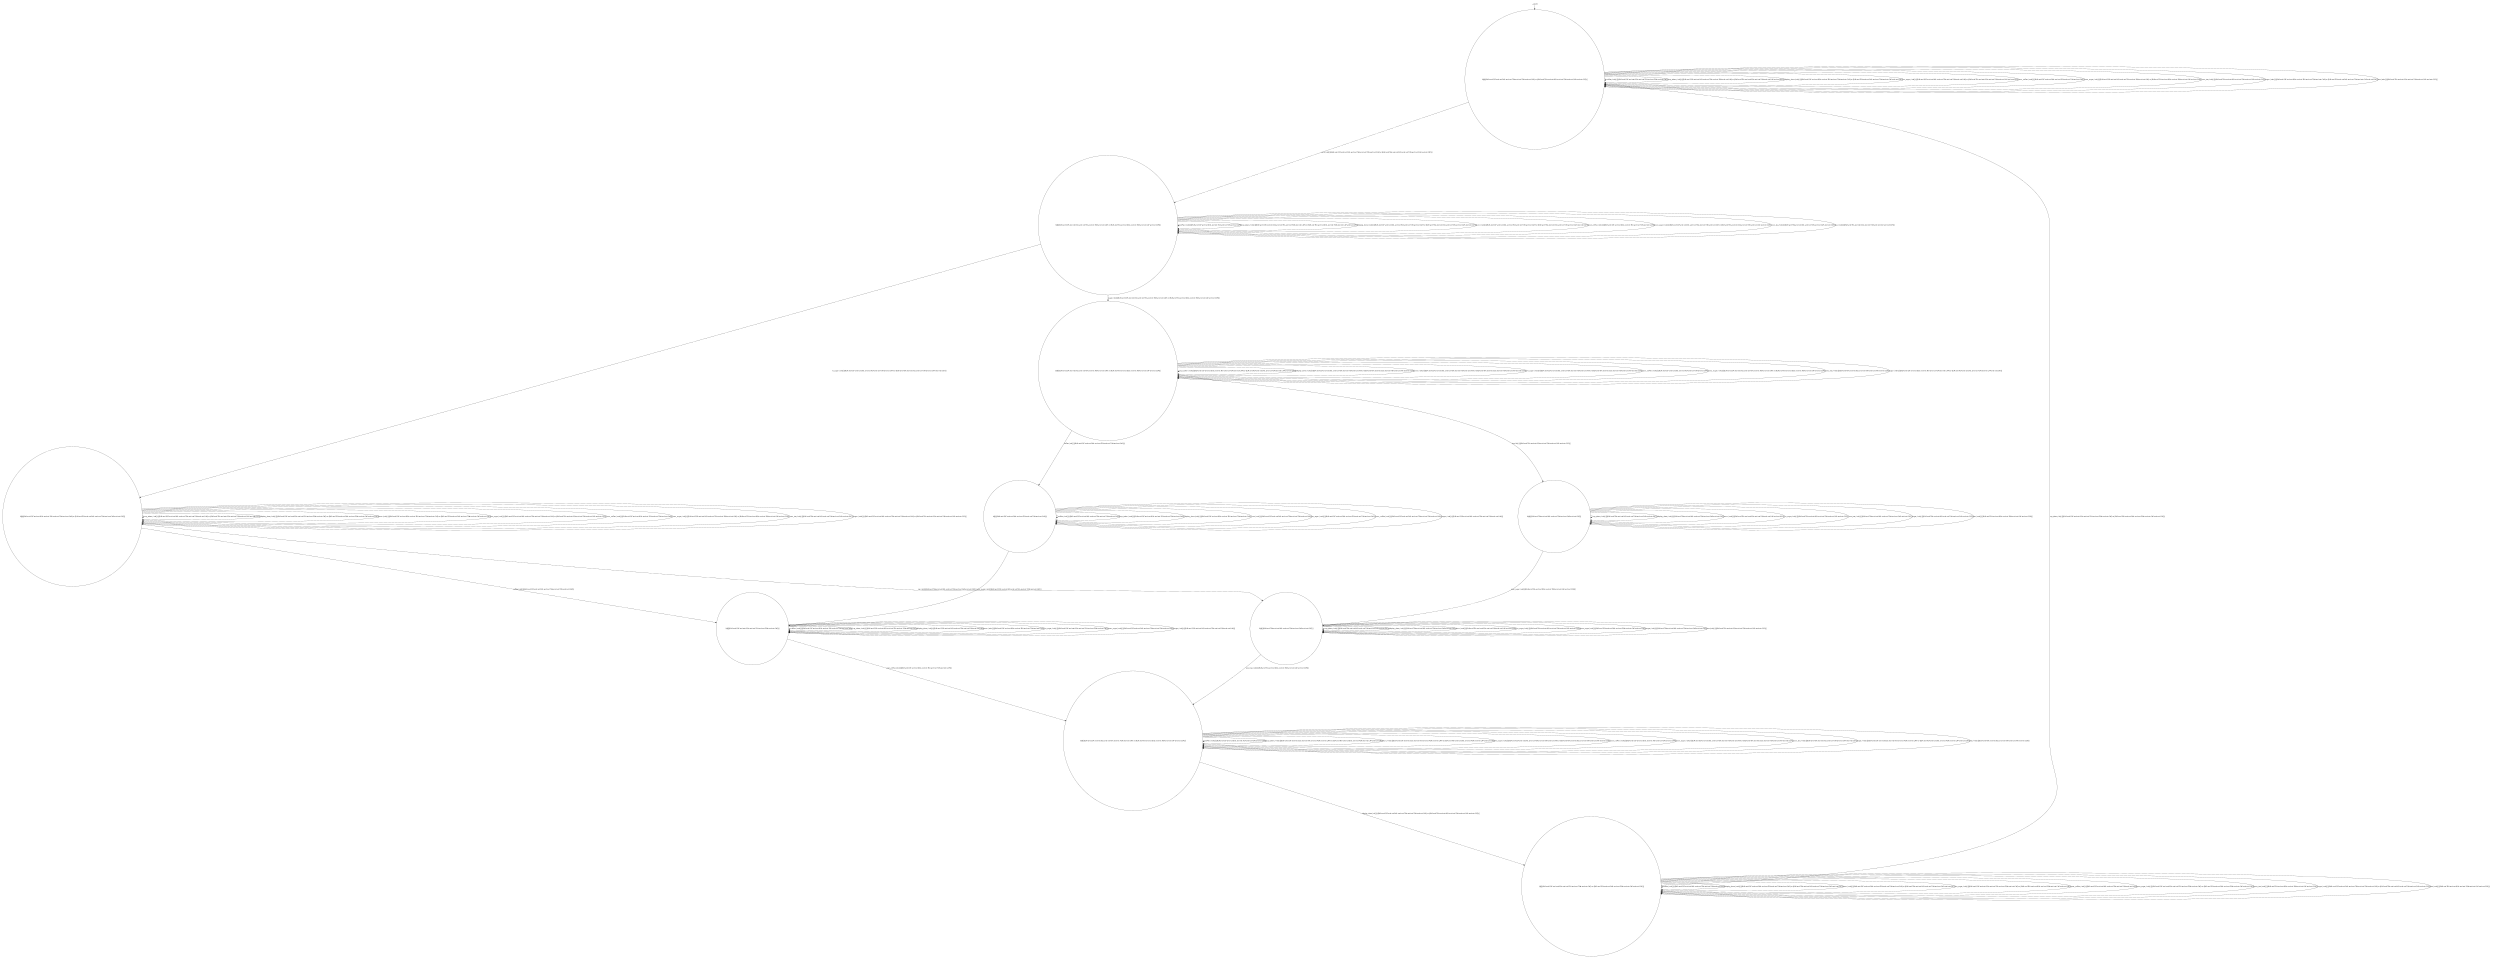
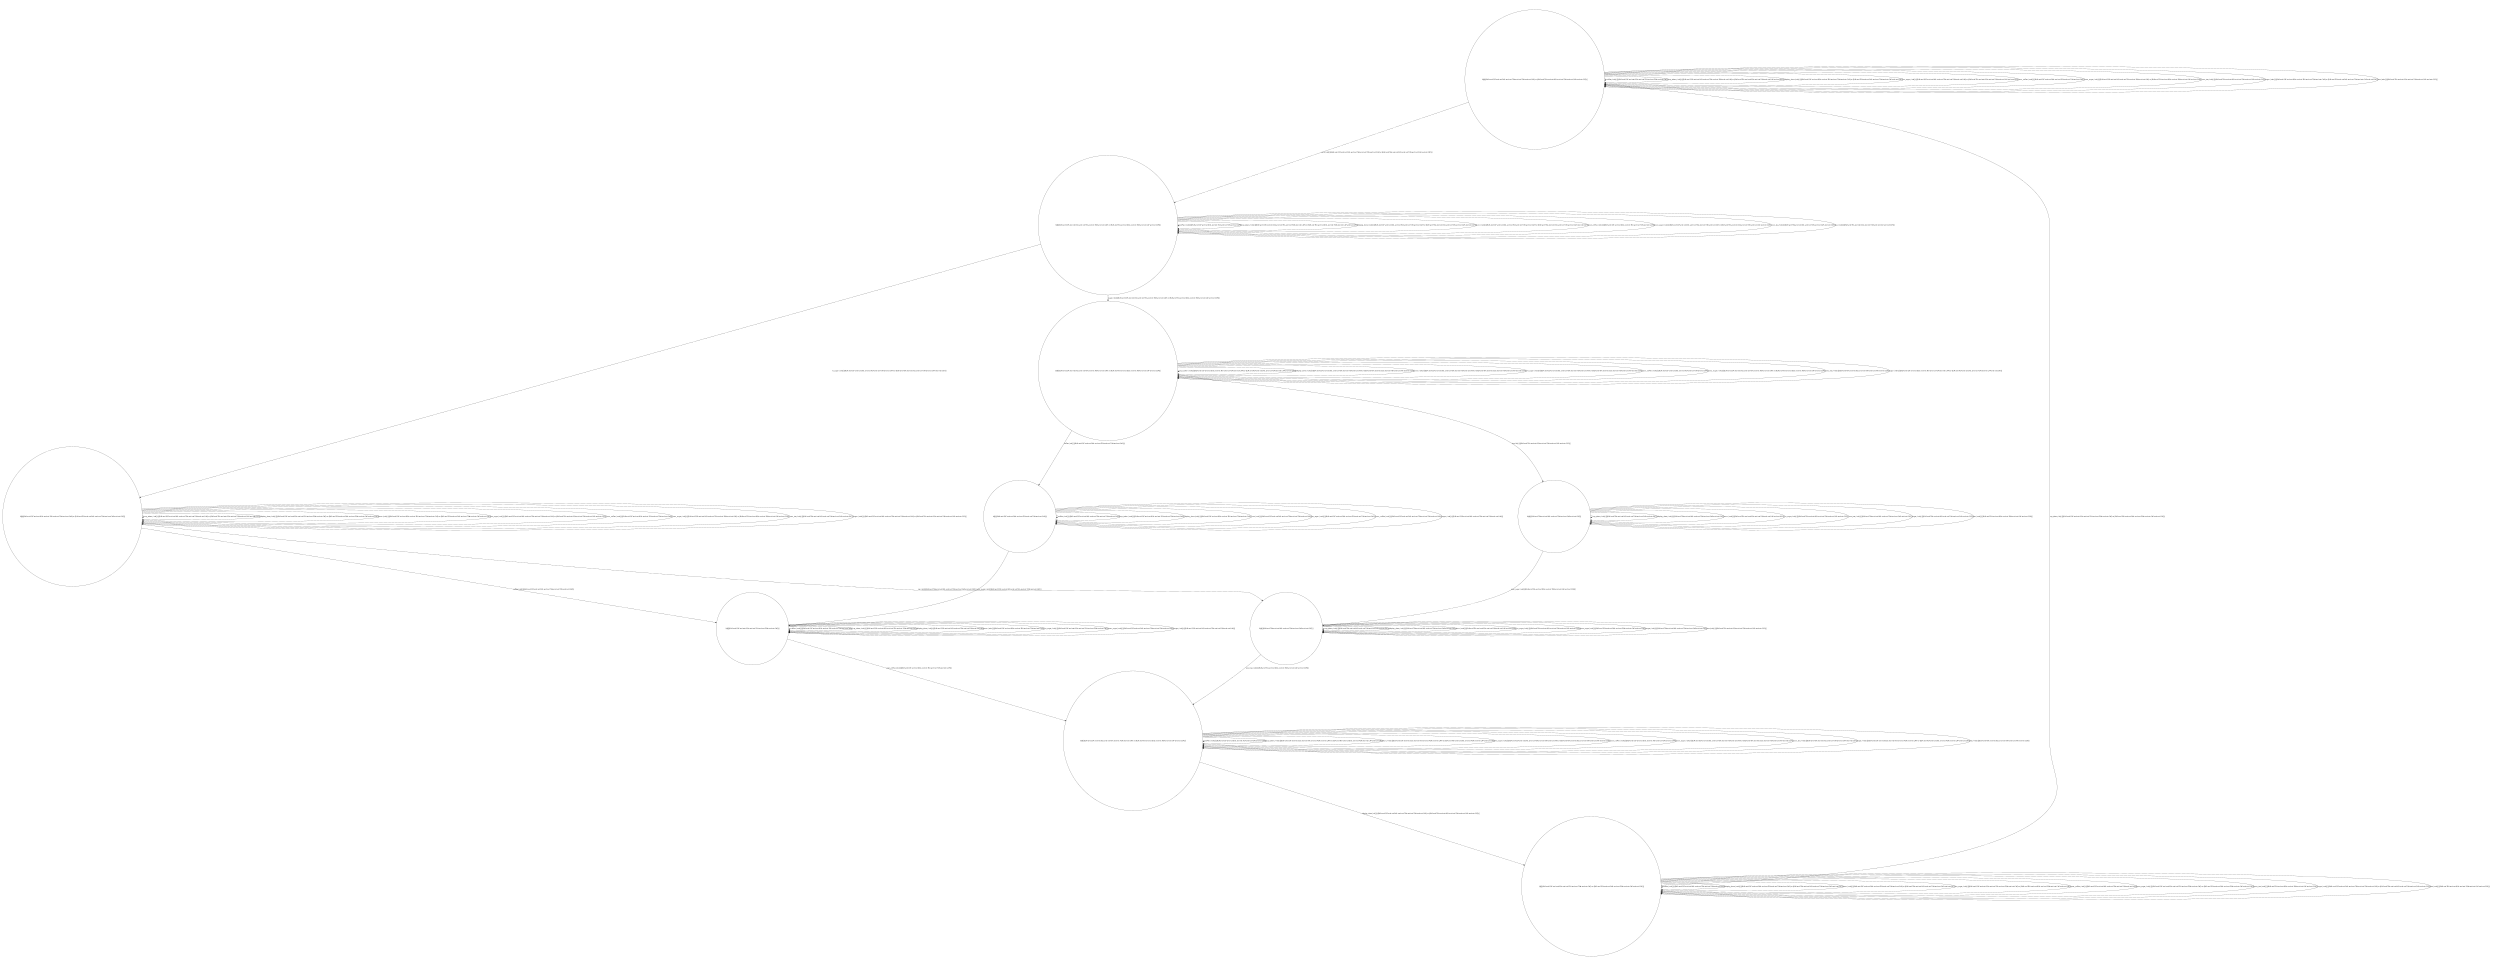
node "__start0": removed
